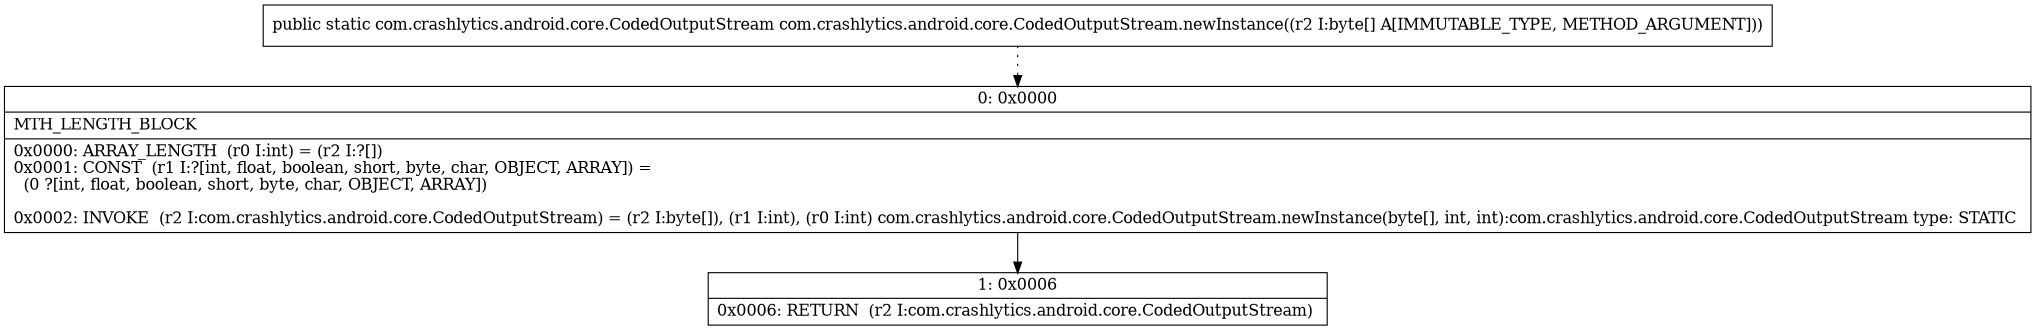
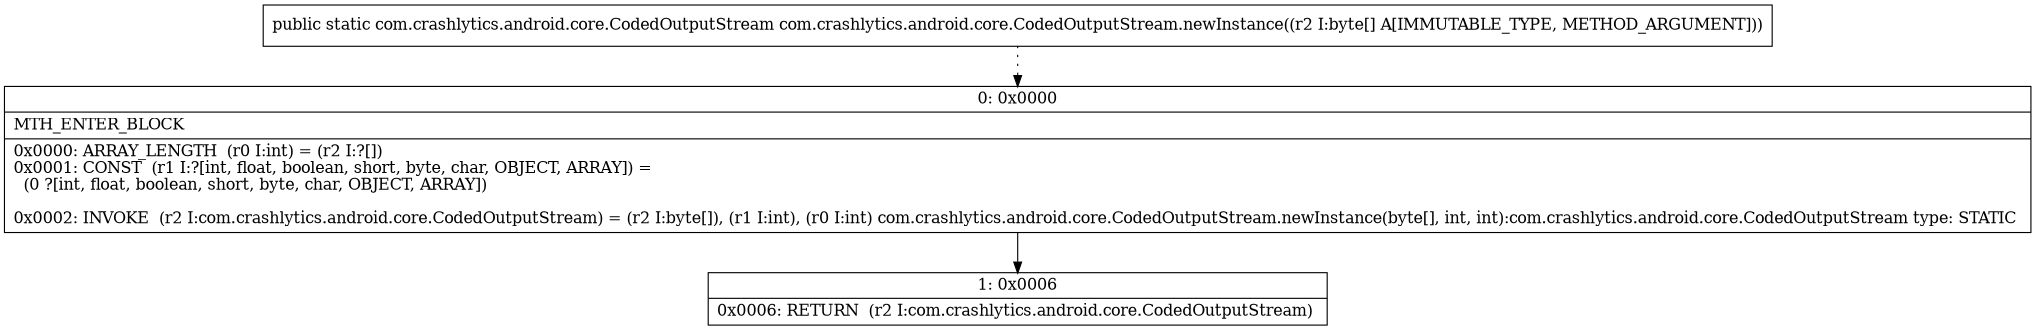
node "0: 0x0000": text "MTH_LENGTH_BLOCK" -> "MTH_ENTER_BLOCK"
